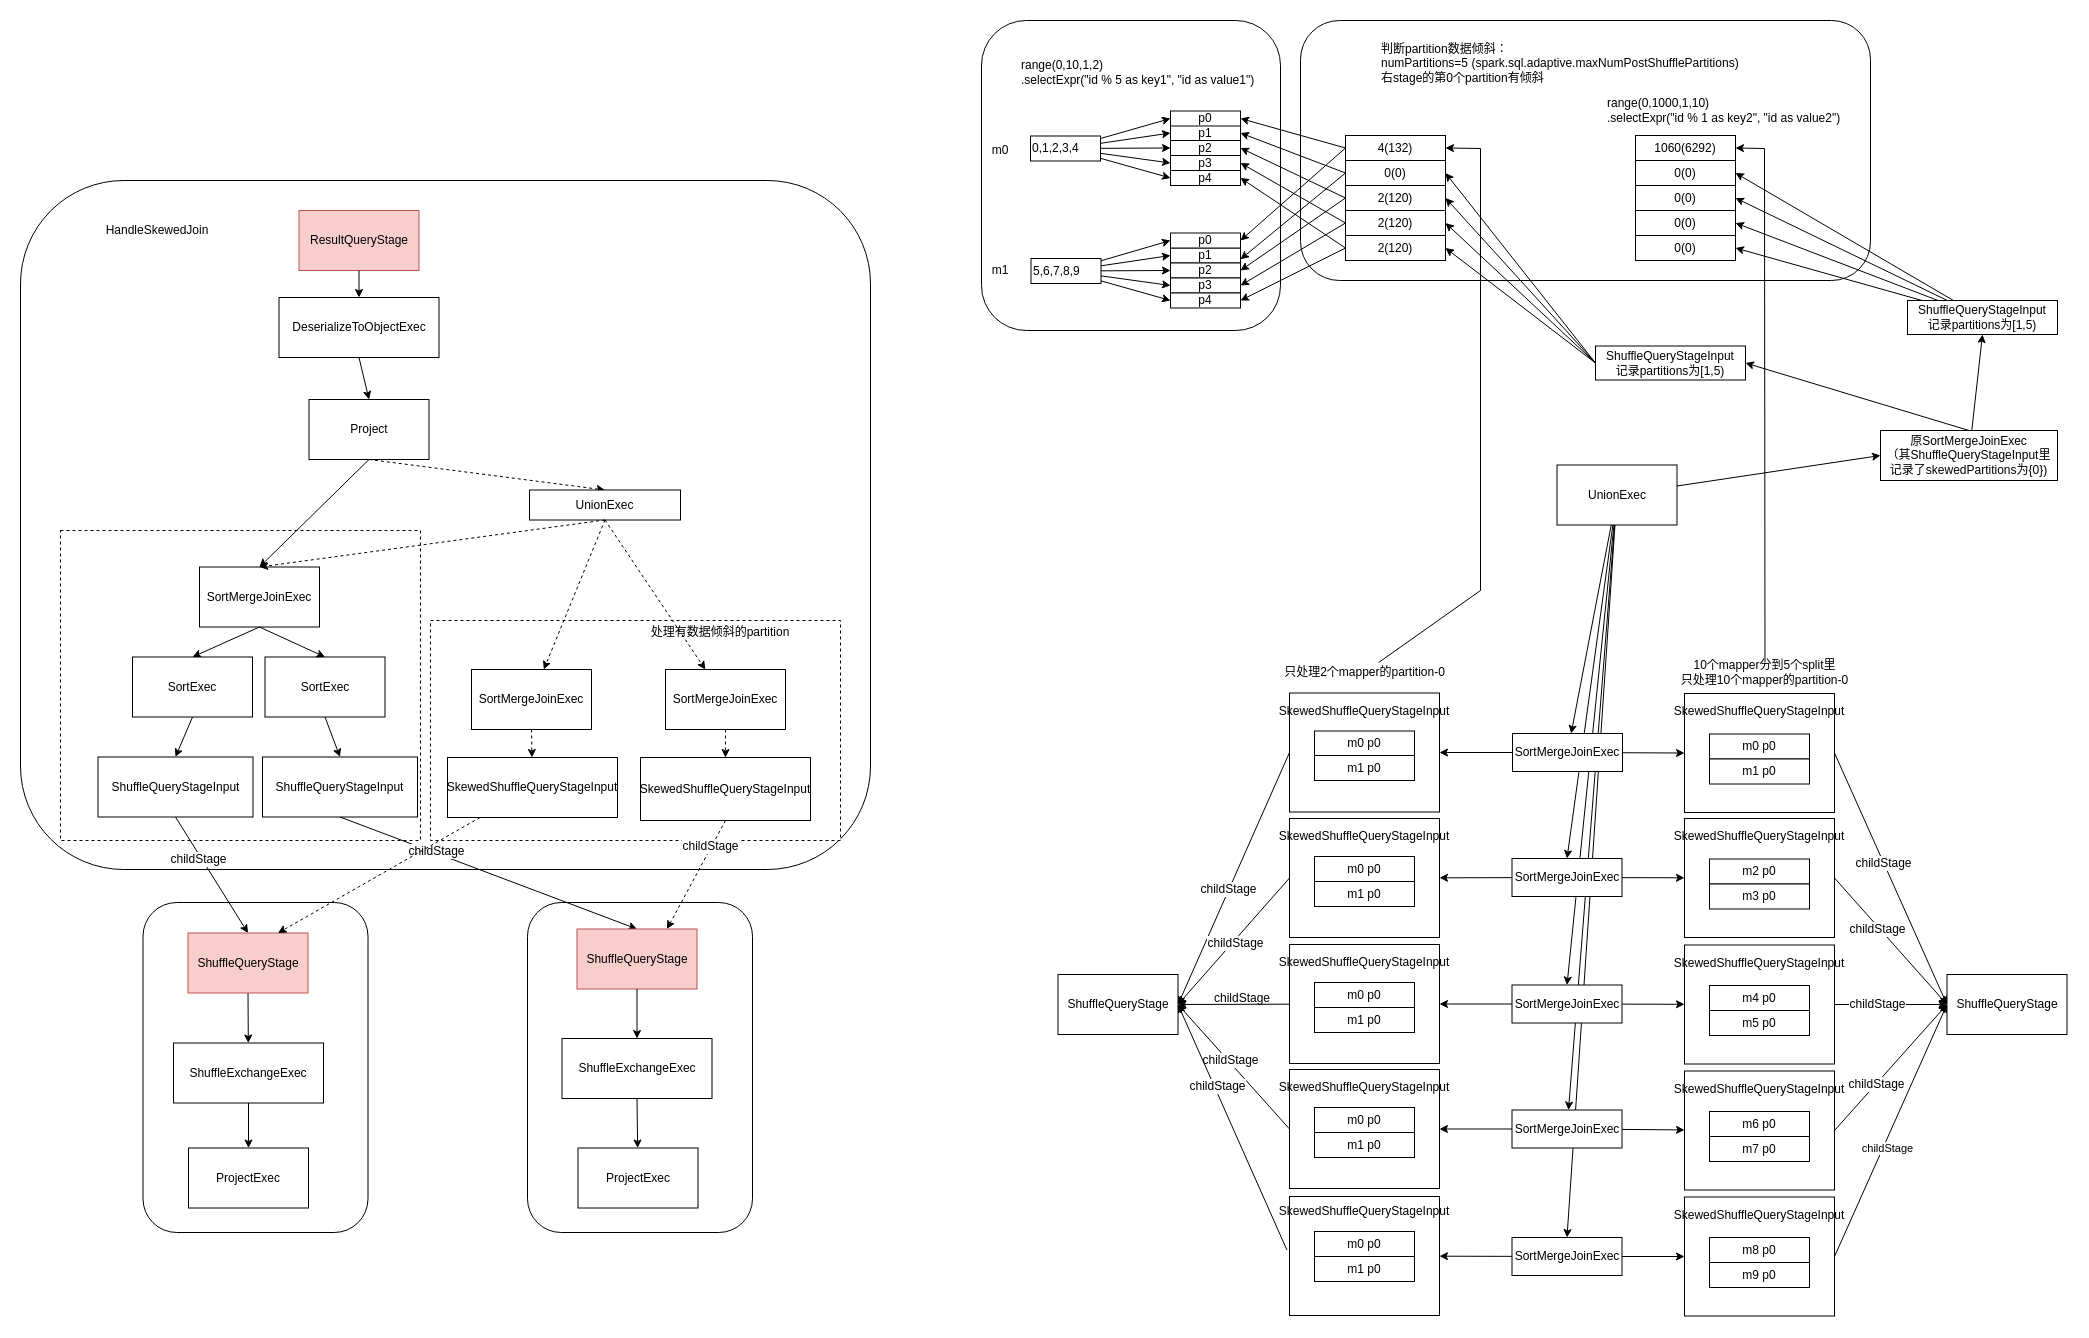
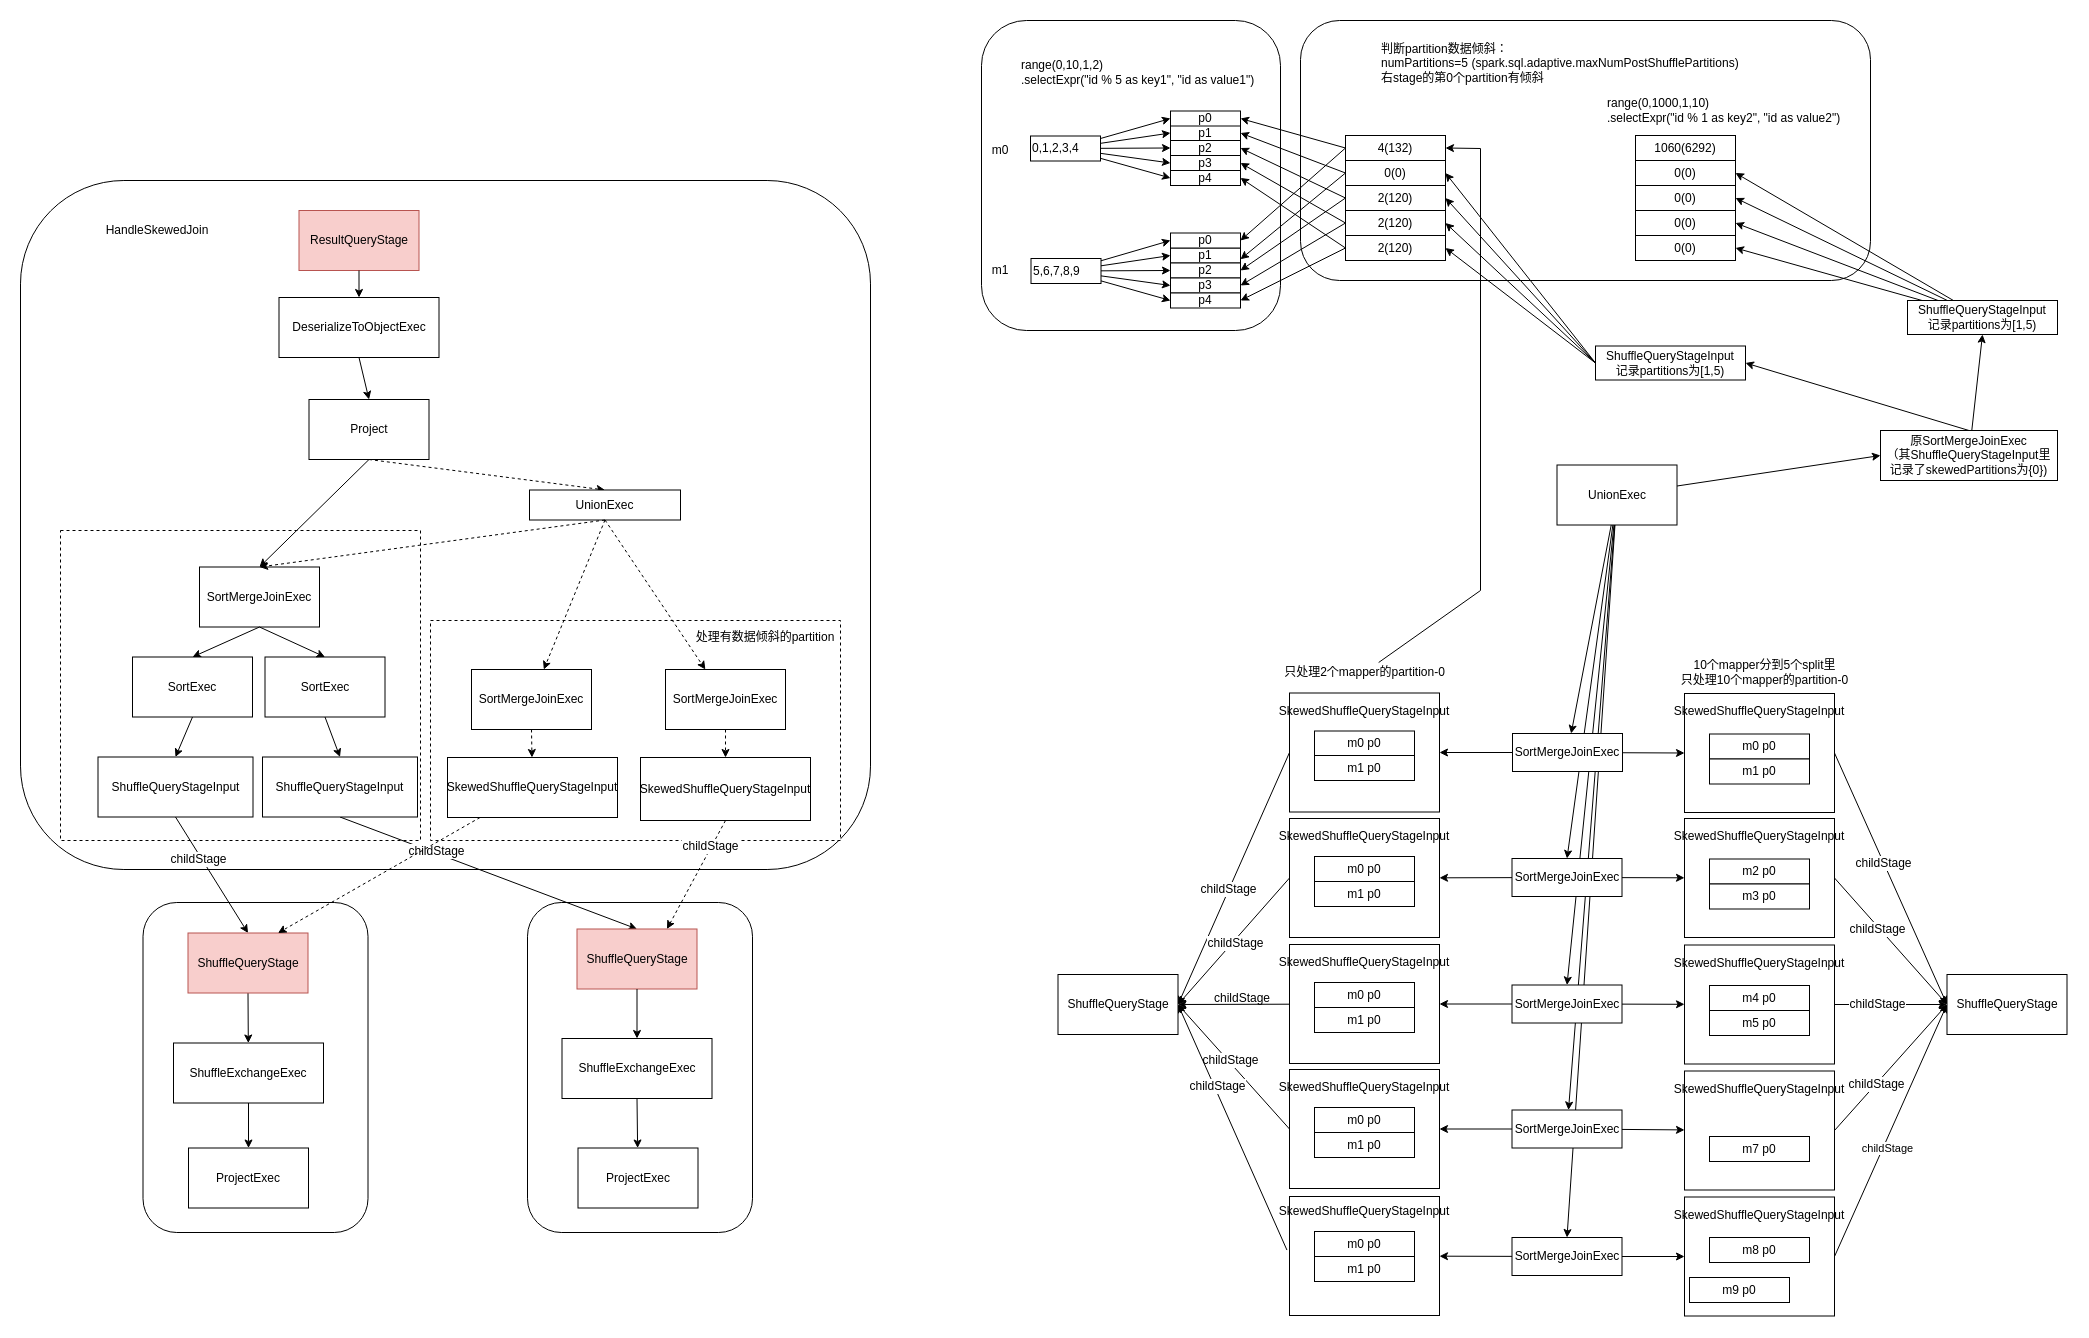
edge "10个mapper分到5个split里 只处理10个mapper的partition-0" -> "1060(6292)": removed
node "处理有数据倾斜的partition": moved (720, 633) -> (765, 638)
node "m6 p0": removed
node "m9 p0": moved (1760, 1275) -> (1740, 1290)
